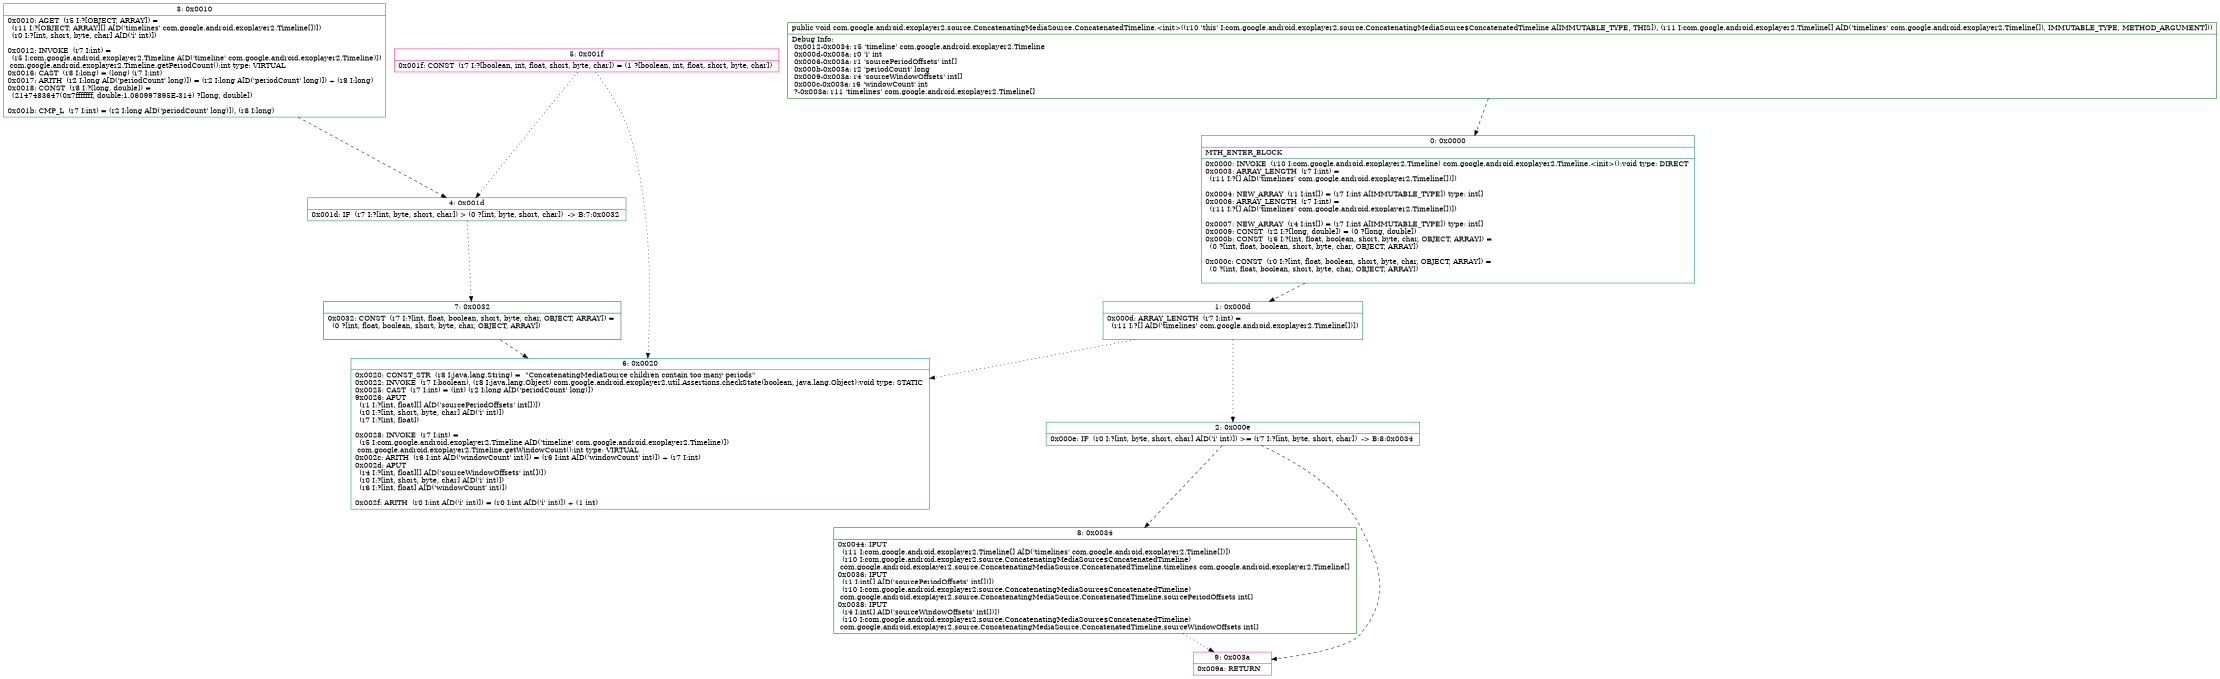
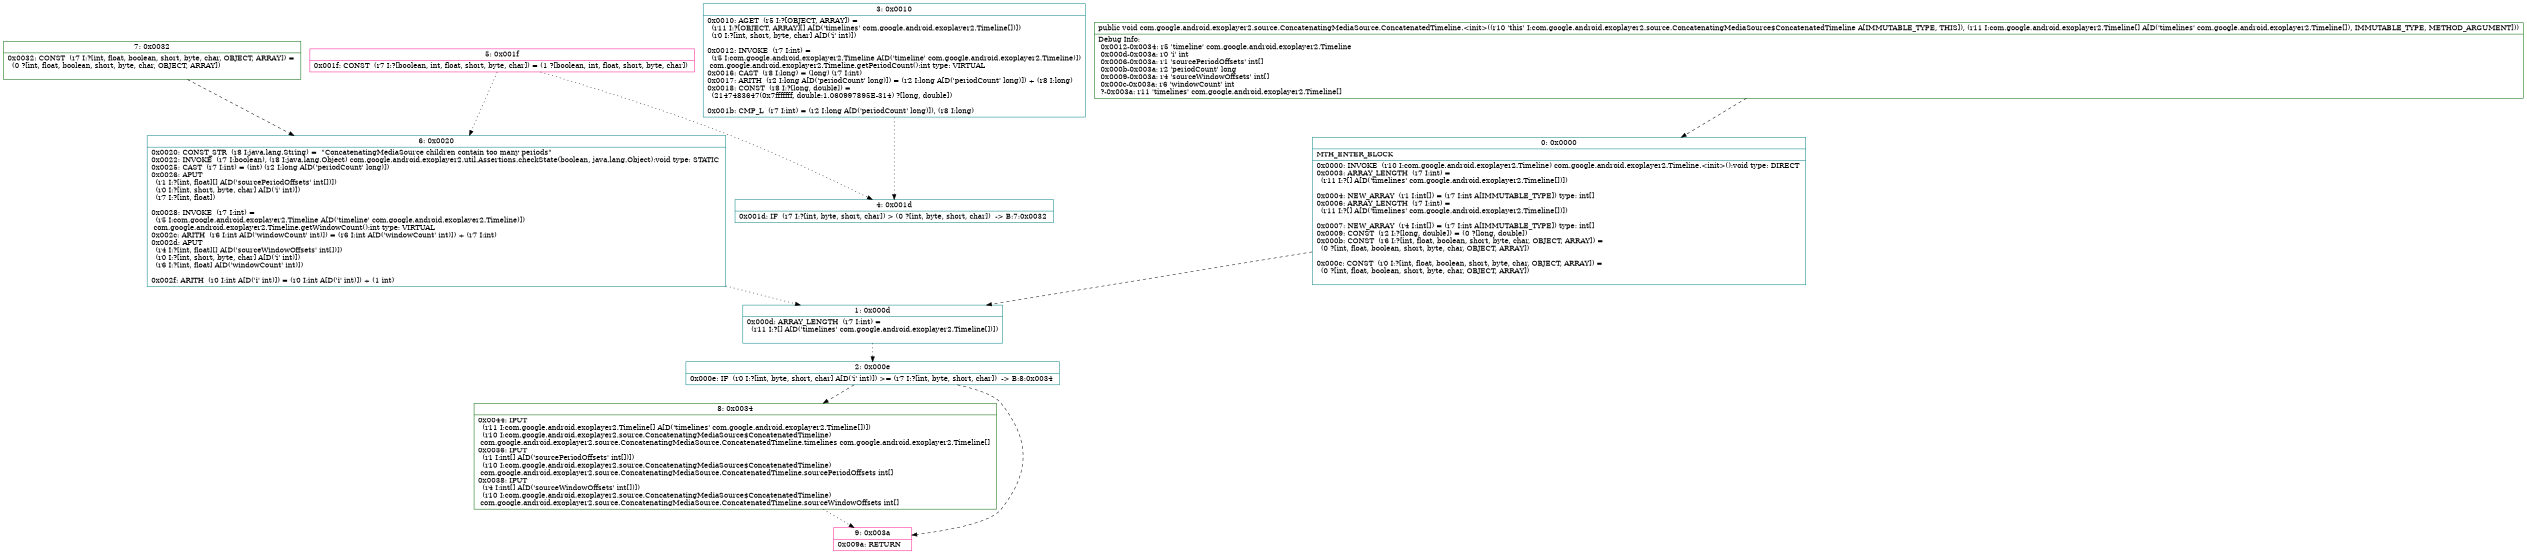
edge "3: 0x0010" -> "4: 0x001d": style dashed -> dotted
edge "4: 0x001d" -> "7: 0x0032": removed
edge "1: 0x000d" -> "6: 0x0020": reversed
node "6: 0x0020": text "9x0026: APUT" -> "0x0026: APUT"
